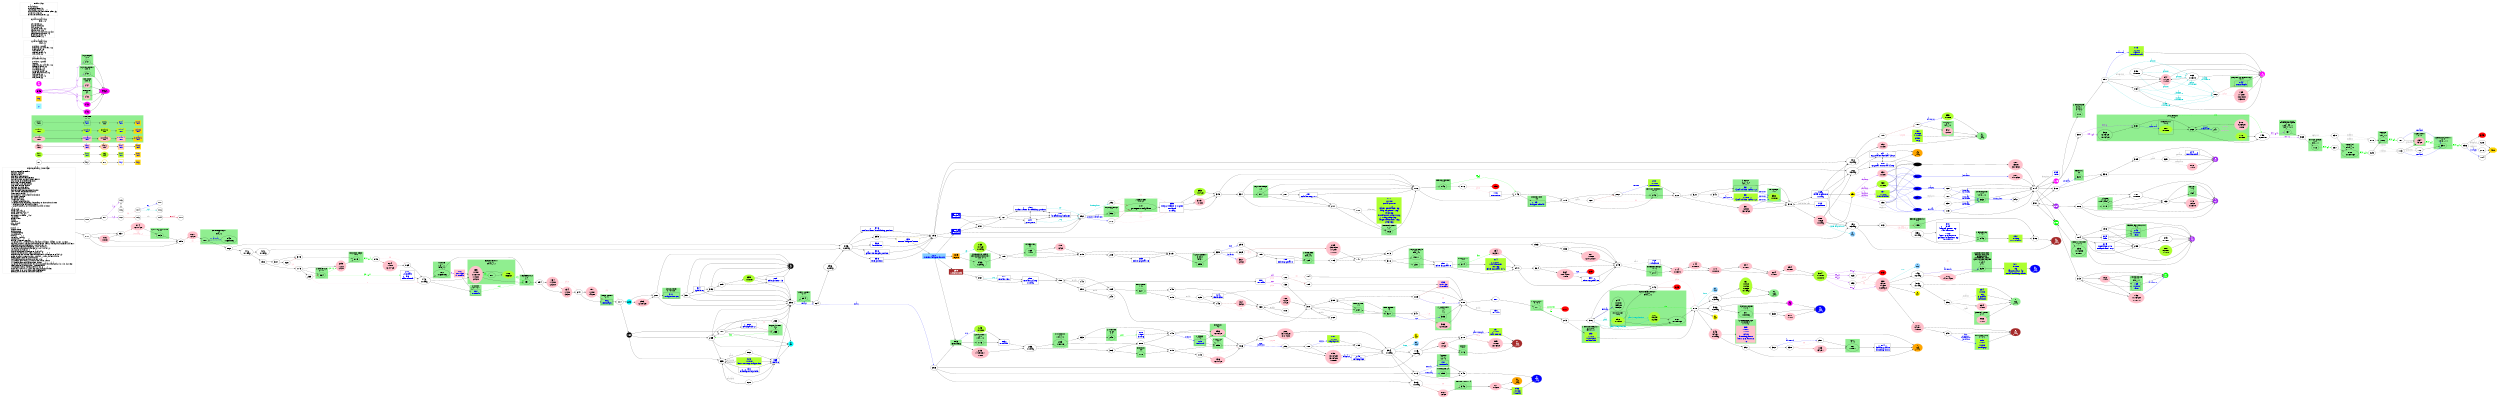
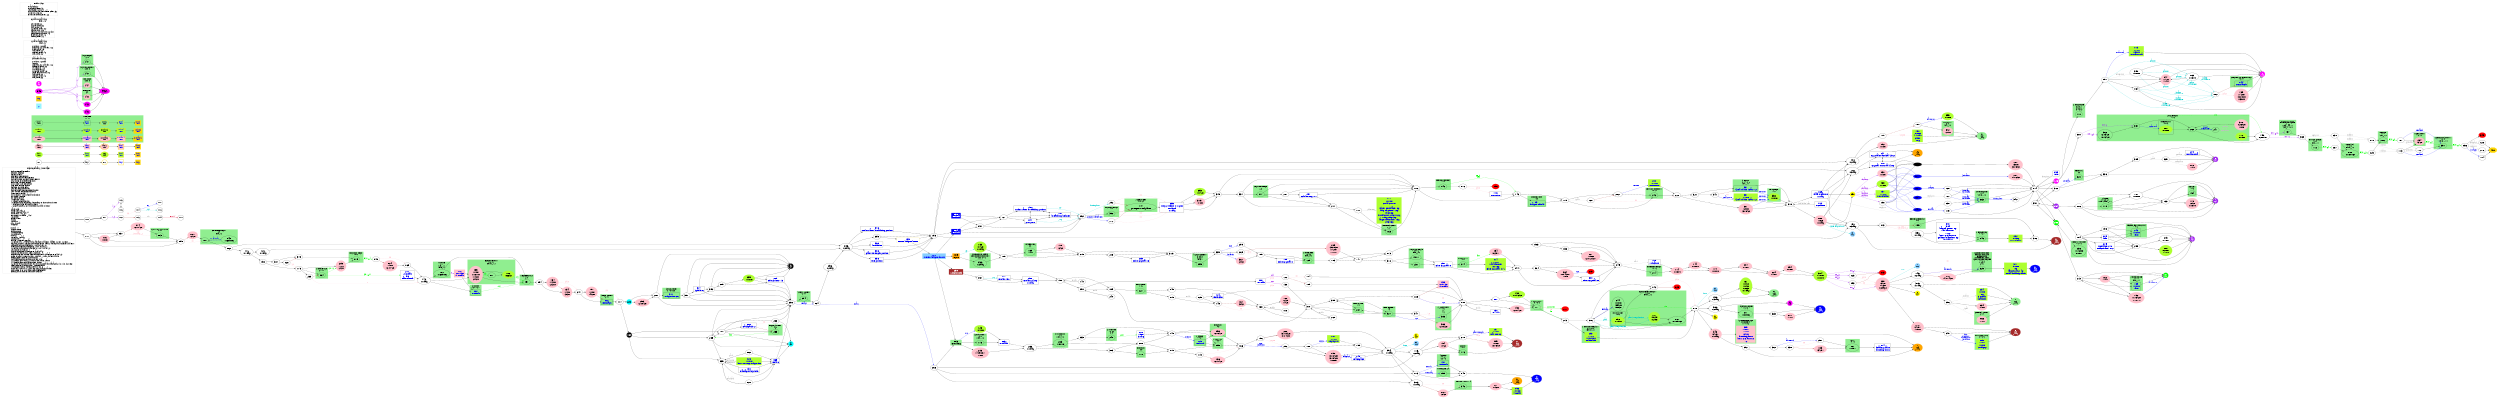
node "132 +1~6ST": added
node "152 -2~7ST": added
